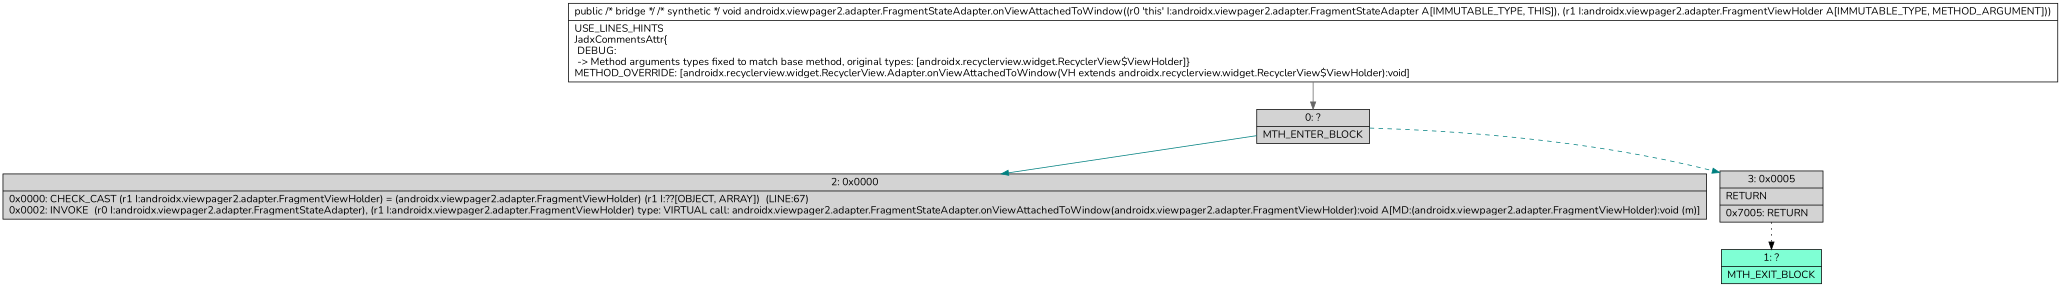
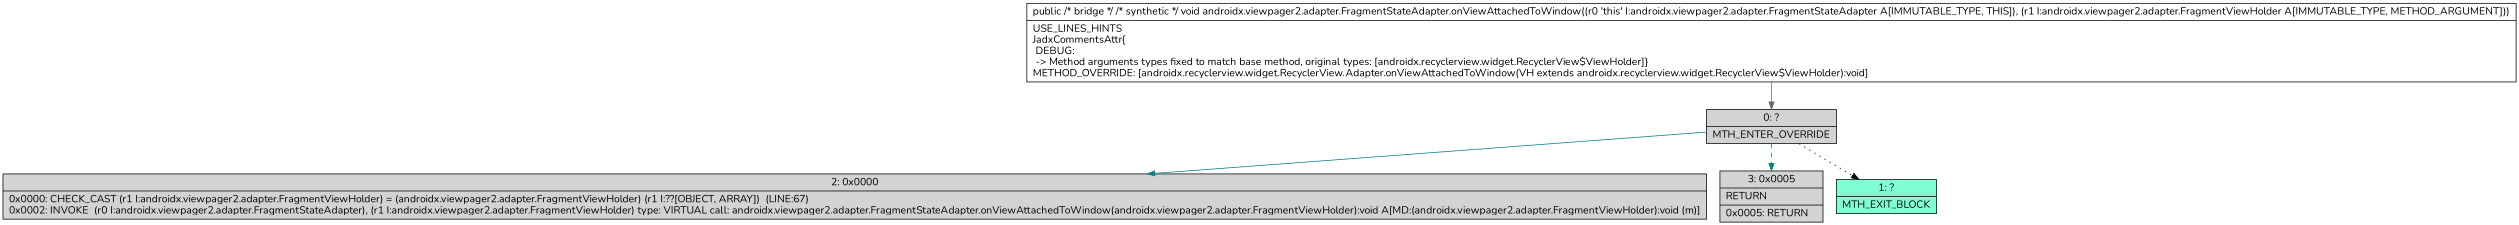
node "0: ?": text "MTH_ENTER_BLOCK" -> "MTH_ENTER_OVERRIDE"
node "3: 0x0005": text "0x7005: RETURN" -> "0x0005: RETURN"
edge "3: 0x0005" -> "1: ?": now "0: ?" -> "1: ?"
